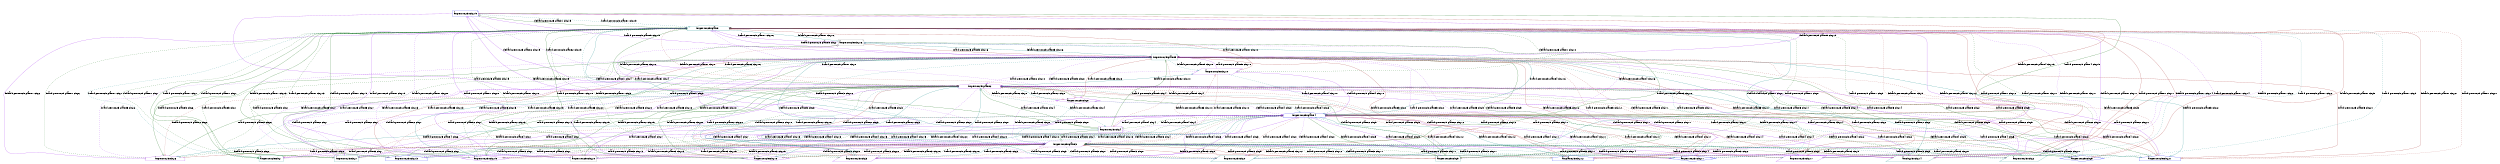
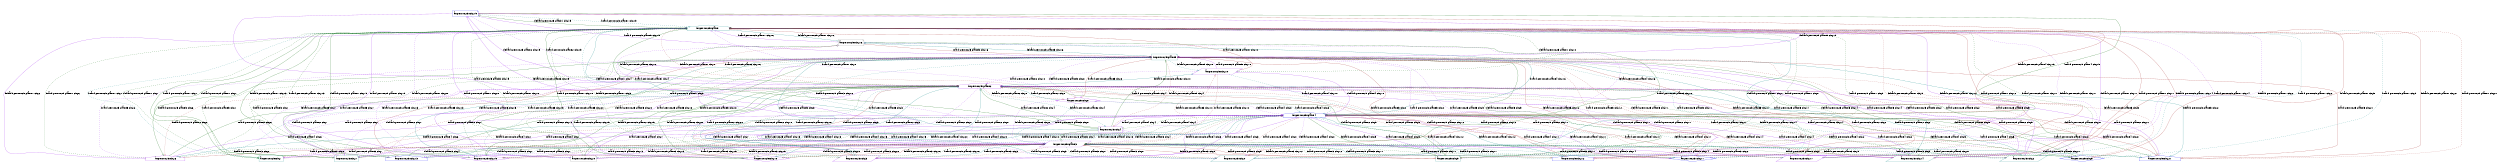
edge "in_person25_plane5" -> "in_person25_plane1": now "in_person25_plane5" -> "at_person25_city2"
edge "in_person25_plane1" -> "at_person25_city0": label "debark debark25 plane1 city0" -> "debark person25 plane1 city0"
edge "in_person25_plane2" -> "at_person25_city13": removed, label "debark person25 plane2 city13"
edge "at_person25_city6" -> "in_person25_plane4": added, label "board person25 plane4 city6"
edge "in_person25_plane3" -> "at_person25_city1": label "debark person25 plane3 city1" -> "debark person25 plane5 city4"
node "at_plane25_city12": label "at_plane25_city12" -> "at_person25_city12"
node "at_city25_city14": label "at_city25_city14" -> "at_person25_city14"
